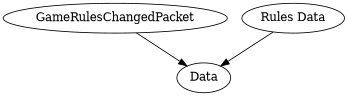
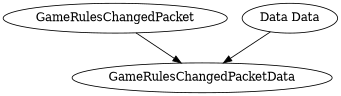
node "Rules Data": label "Rules Data" -> "Data Data"
node "Data": label "Data" -> "GameRulesChangedPacketData"
